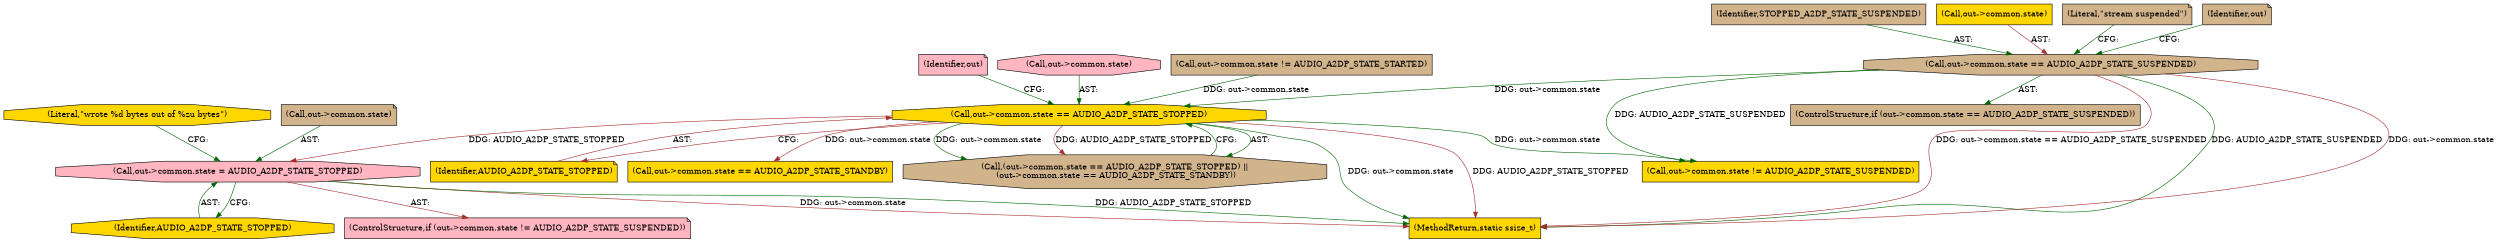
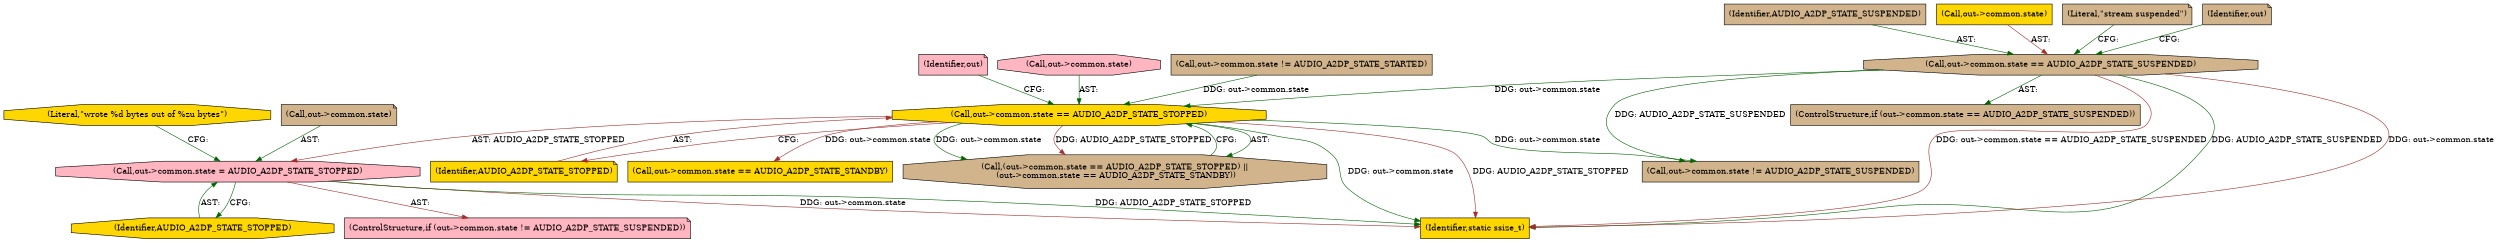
node "(Identifier,STOPPED_A2DP_STATE_SUSPENDED)": label "(Identifier,STOPPED_A2DP_STATE_SUSPENDED)" -> "(Identifier,AUDIO_A2DP_STATE_SUSPENDED)"
edge "(Call,out->common.state == AUDIO_A2DP_STATE_STOPPED)" -> "(Call,out->common.state = AUDIO_A2DP_STATE_STOPPED)": label "DDG: AUDIO_A2DP_STATE_STOPPED" -> "AST: AUDIO_A2DP_STATE_STOPPED"
node "(Call,out->common.state != AUDIO_A2DP_STATE_SUSPENDED)": fillcolor gold -> tan
node "(MethodReturn,static ssize_t)": label "(MethodReturn,static ssize_t)" -> "(Identifier,static ssize_t)"
